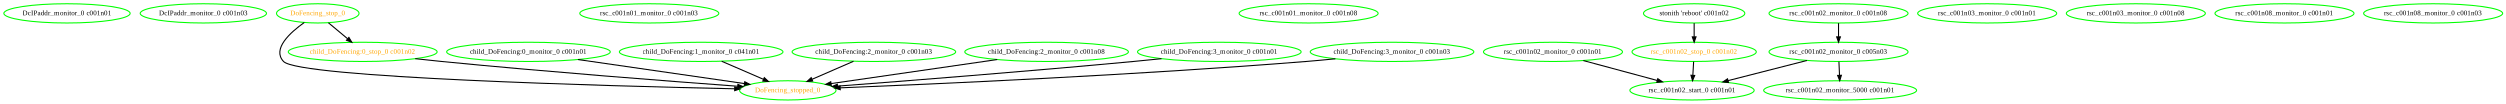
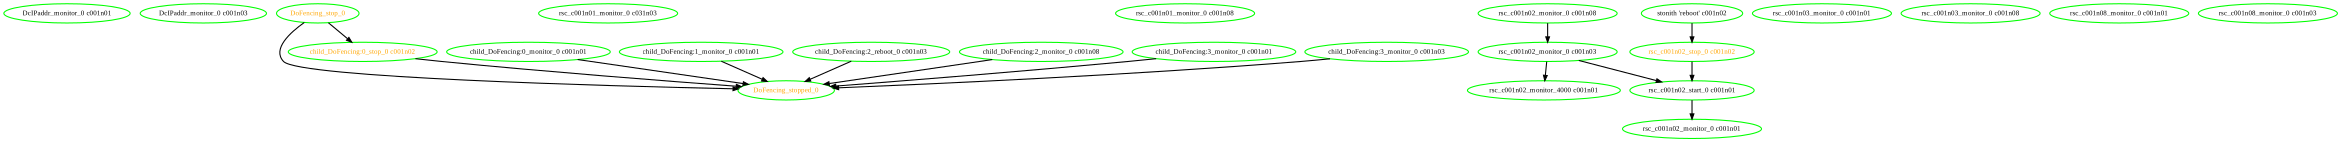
node "rsc_c001n01_monitor_0 c001n03": label "rsc_c001n01_monitor_0 c001n03" -> "rsc_c001n01_monitor_0 c031n03"
node "child_DoFencing:1_monitor_0 c041n01": label "child_DoFencing:1_monitor_0 c041n01" -> "child_DoFencing:1_monitor_0 c001n01"
node "child_DoFencing:2_monitor_0 c001n03": label "child_DoFencing:2_monitor_0 c001n03" -> "child_DoFencing:2_reboot_0 c001n03"
node "rsc_c001n02_monitor_0 c005n03": label "rsc_c001n02_monitor_0 c005n03" -> "rsc_c001n02_monitor_0 c001n03"
edge "rsc_c001n02_monitor_0 c001n01" -> "rsc_c001n02_start_0 c001n01": reversed
node "rsc_c001n02_monitor_5000 c001n01": label "rsc_c001n02_monitor_5000 c001n01" -> "rsc_c001n02_monitor_4000 c001n01"
